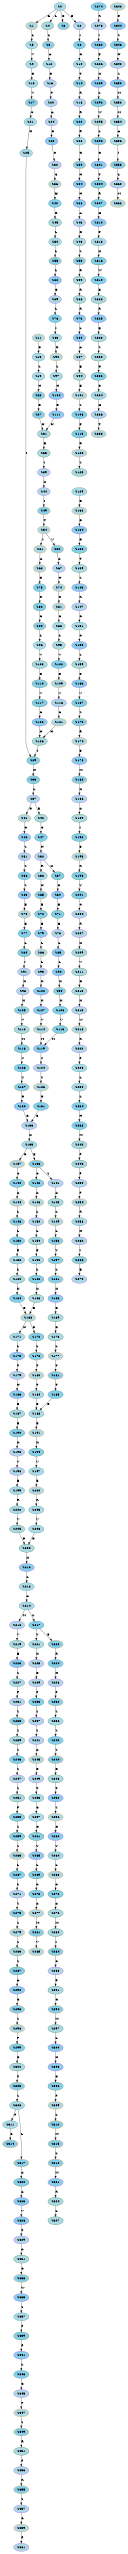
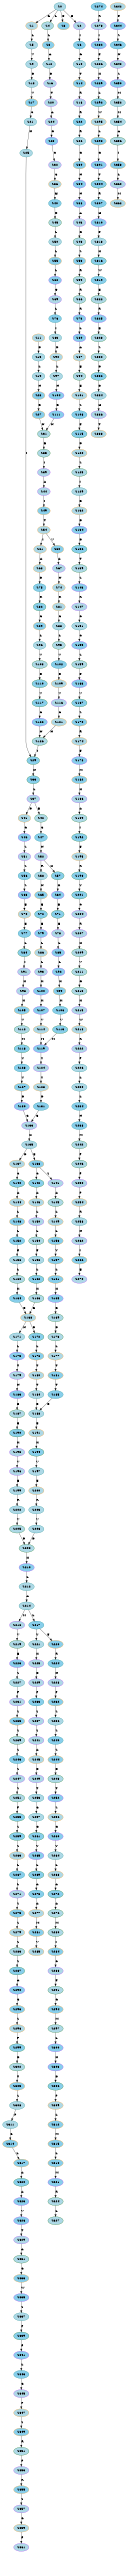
edge "S125" -> "S129": added, label "I"
edge "S308" -> "S317": now "S314" -> "S317"
